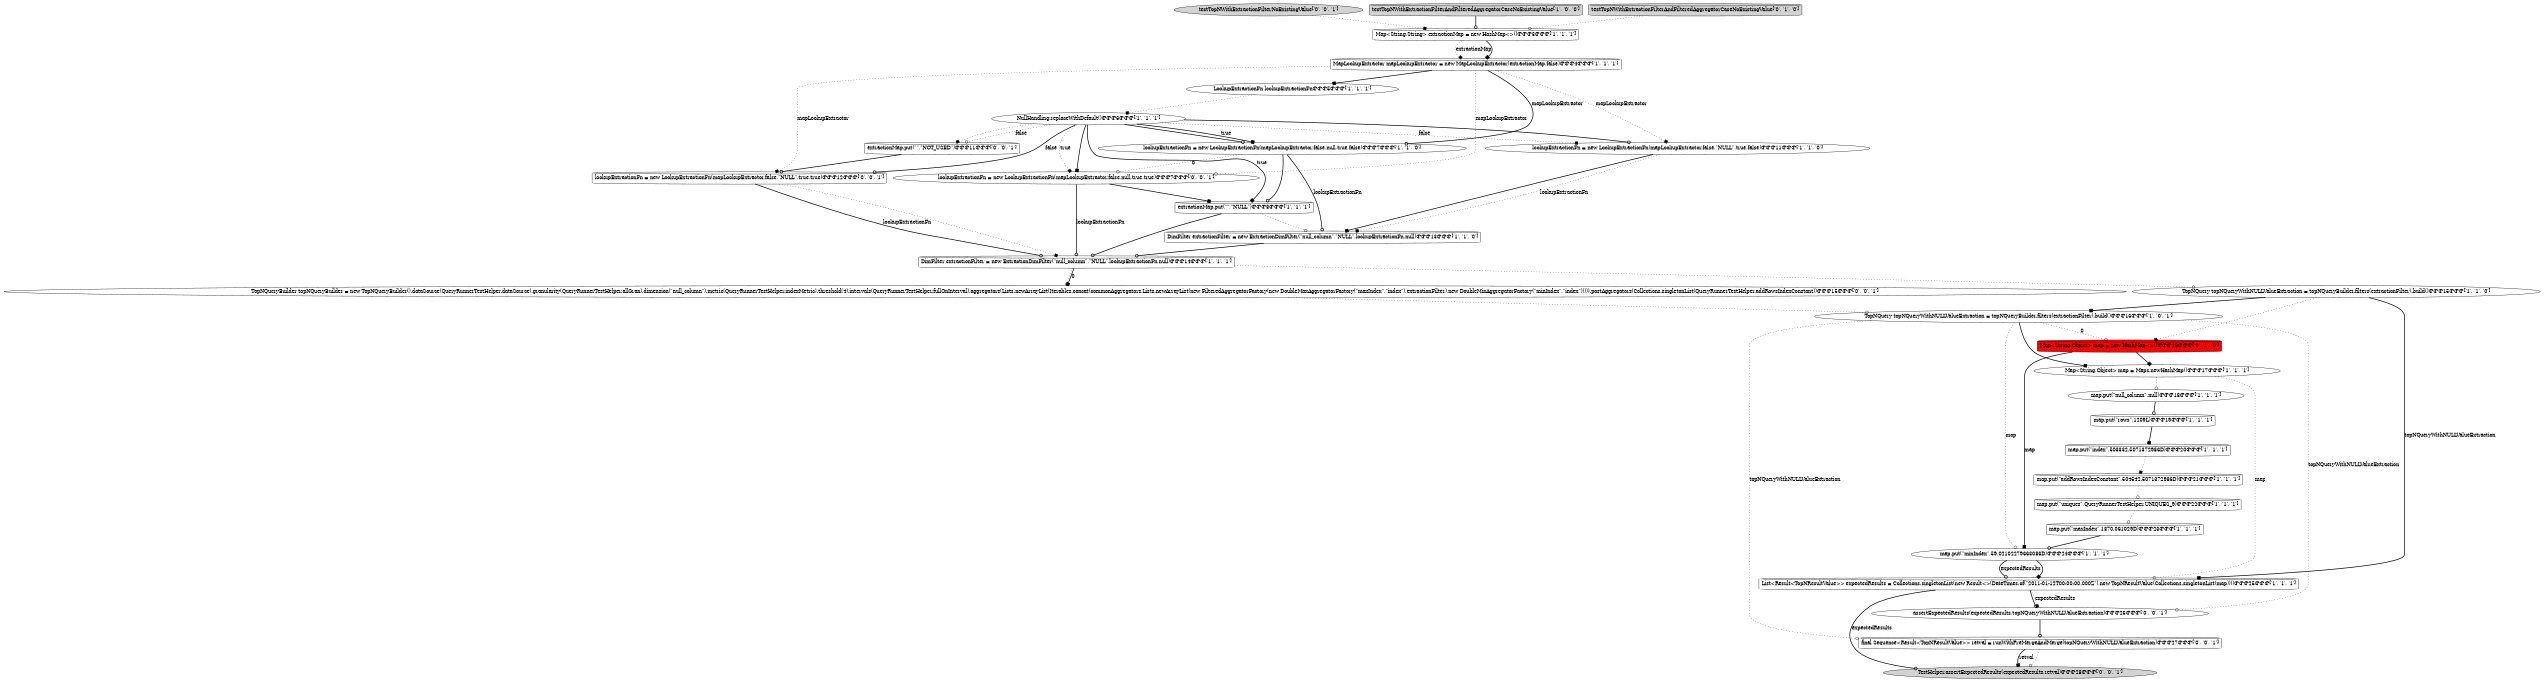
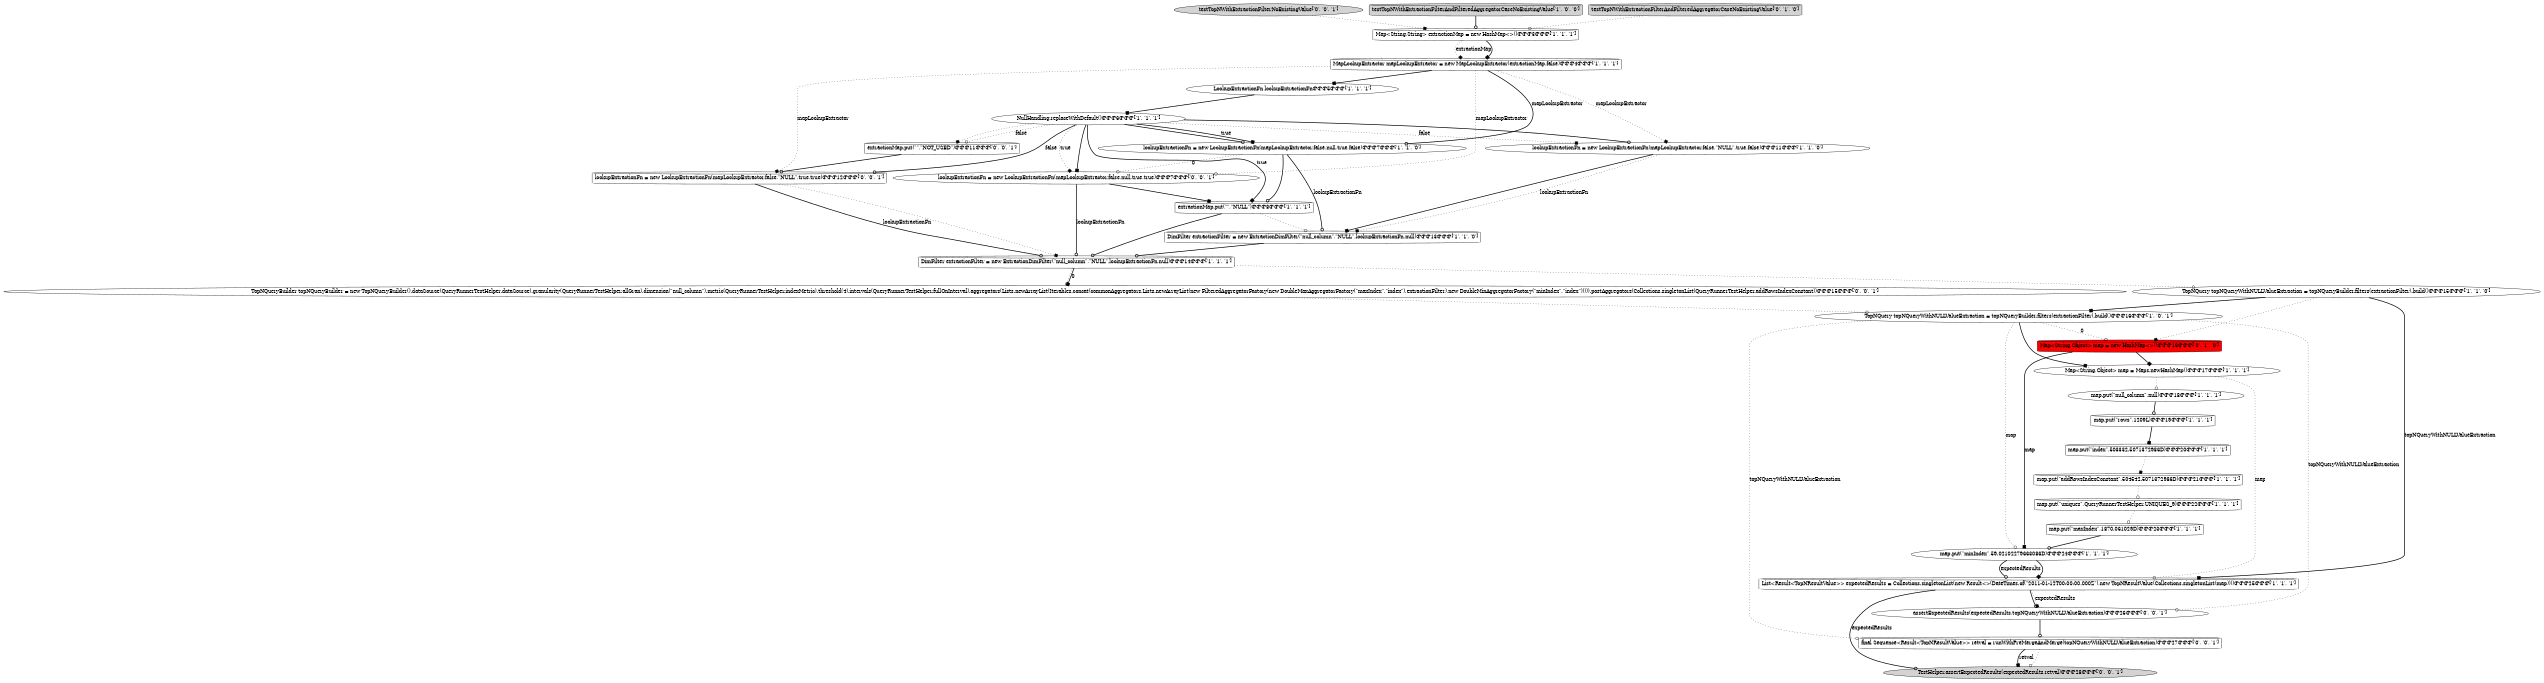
edge "LookupExtractionFn lookupExtractionFn@@@5@@@['1', '1', '1']" -> "NullHandling.replaceWithDefault()@@@6@@@['1', '1', '1']": style dotted -> bold
